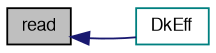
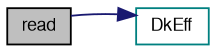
edge "DkEff" -> "read": reversed
